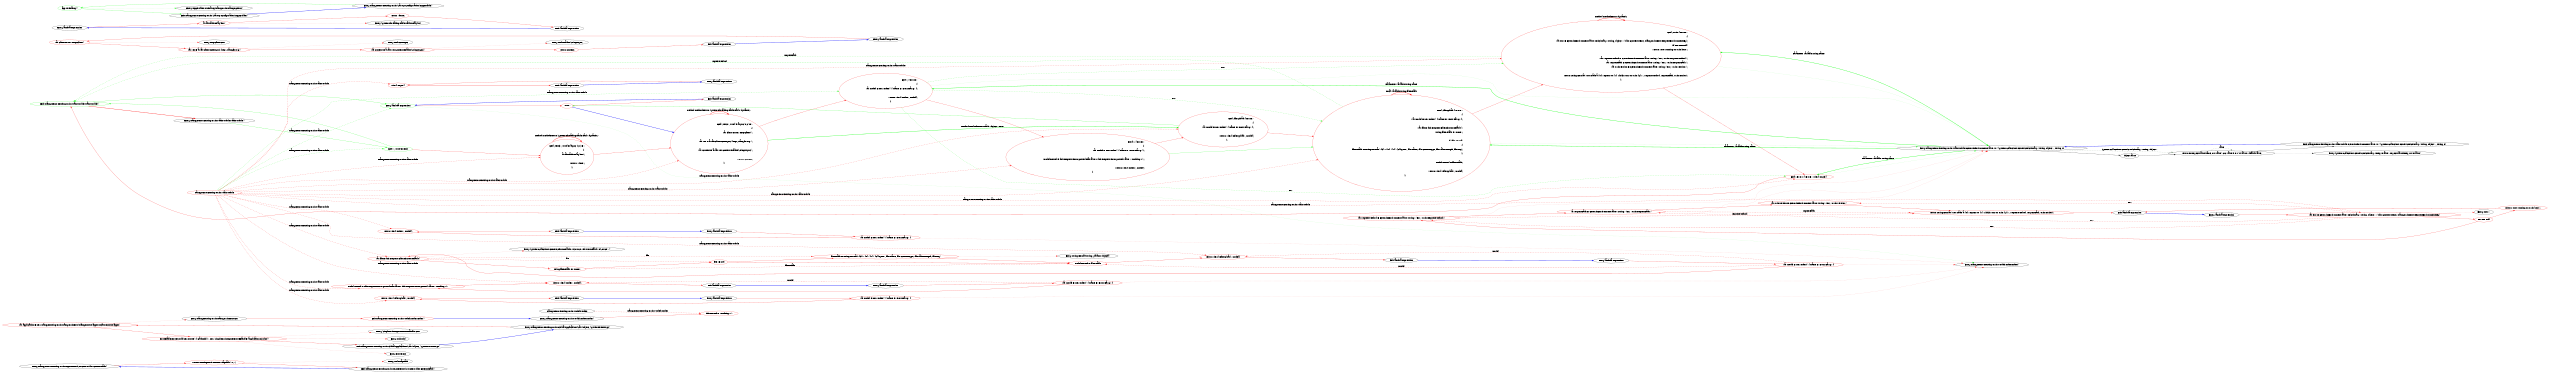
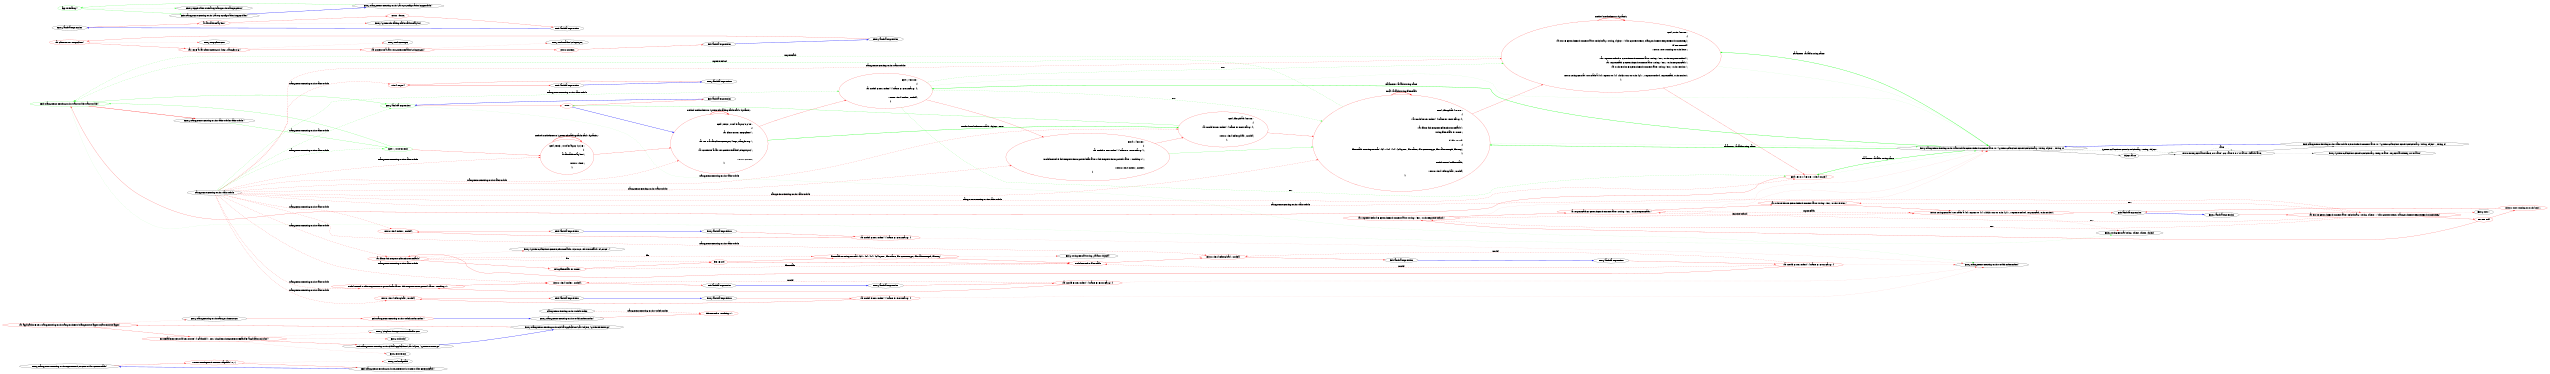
node "Nancy.Demo.Hosting.Owin.MainModule": color red -> black
node "Entry string.Format(string, object, object, object)": added
